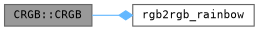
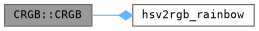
node "rgb2rgb_rainbow": label "rgb2rgb_rainbow" -> "hsv2rgb_rainbow"
